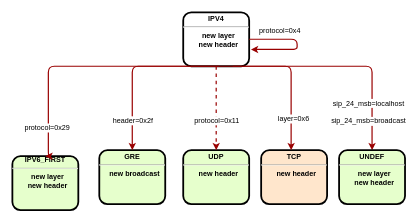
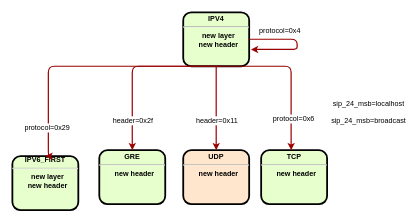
node "IPV4 new layer new header": fillcolor #ffffff -> #e6ffcc
edge "IPV4 new layer new header" -> "UNDEF new layer new header": removed
edge "IPV4 new layer new header" -> "UDP new header": style dashed -> solid
node "layer=0x6": label "layer=0x6" -> "protocol=0x6"
node "protocol=0x11": label "protocol=0x11" -> "header=0x11"
node "GRE new broadcast": label "GRE new broadcast" -> "GRE new header"
node "UDP new header": fillcolor #e6ffcc -> #ffe6cc
node "TCP new header": fillcolor #ffe6cc -> #e6ffcc
node "UNDEF new layer new header": removed
